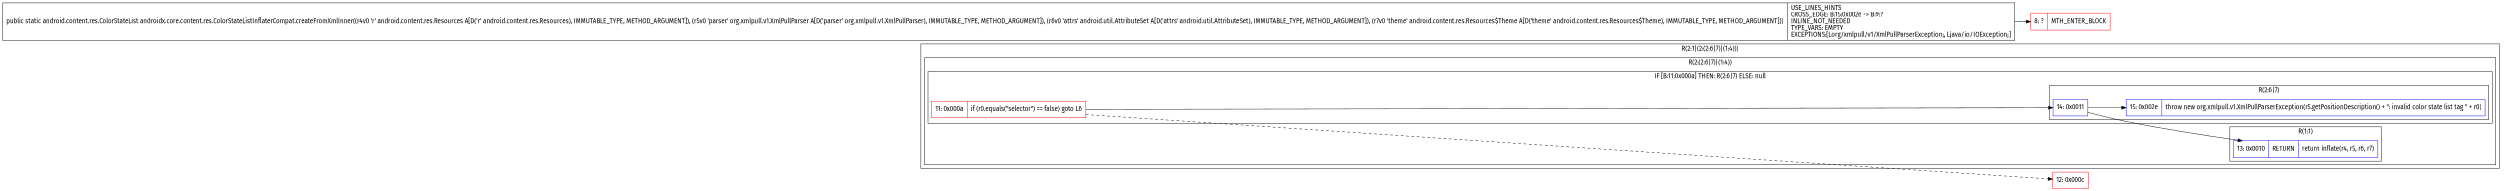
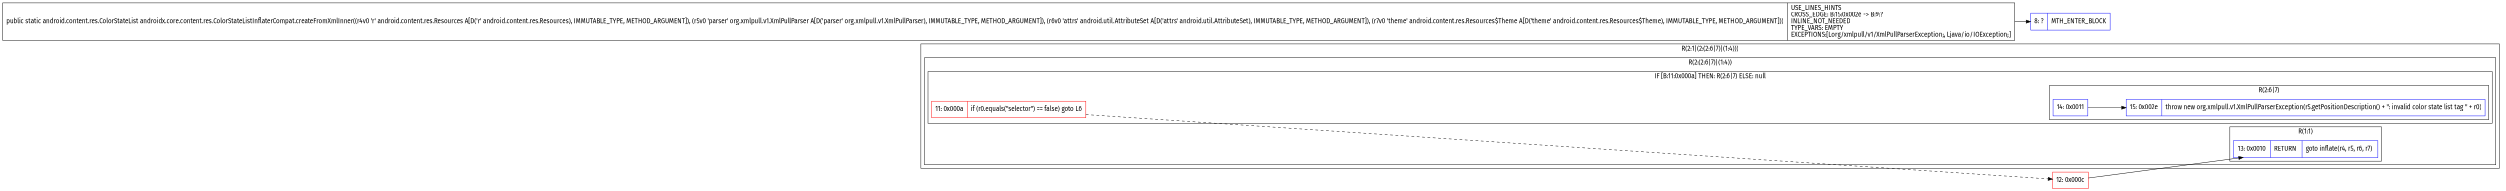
node "8: ?": color red -> blue
edge "11: 0x000a" -> "14: 0x0011": removed
edge "14: 0x0011" -> "13: 0x0010": now "12: 0x000c" -> "13: 0x0010"
node "13: 0x0010": text "return inflate(r4, r5, r6, r7)" -> "goto inflate(r4, r5, r6, r7)"
